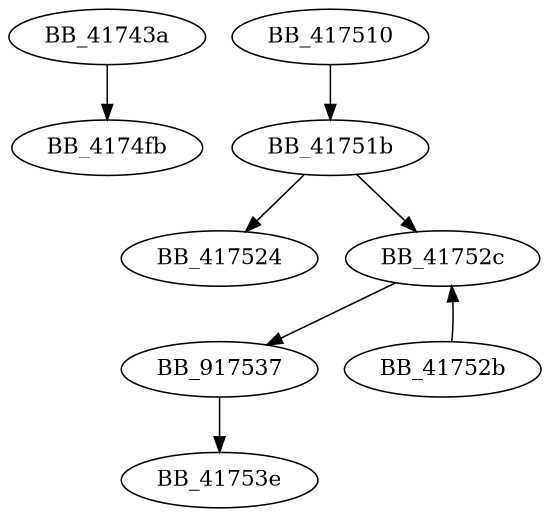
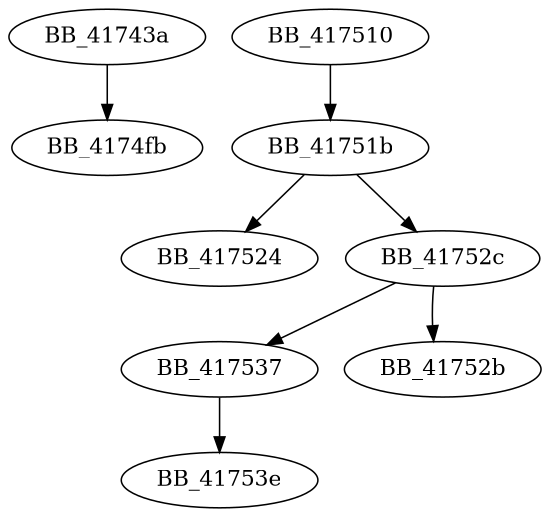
edge "BB_41752b" -> "BB_41752c": reversed
node "BB_917537": label "BB_917537" -> "BB_417537"
